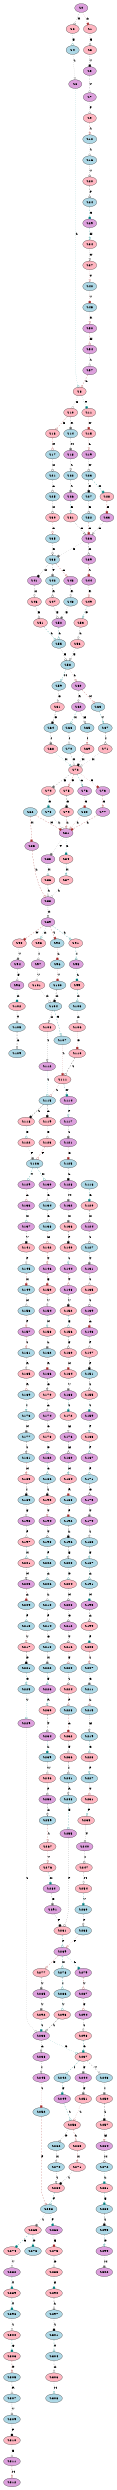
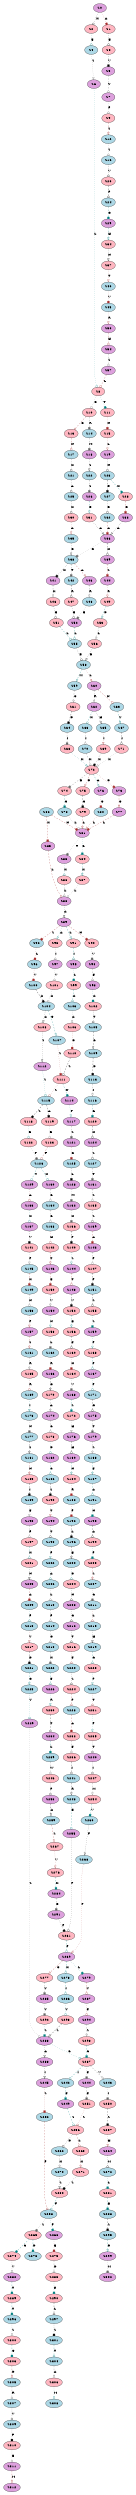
node "S113": added
edge "S152" -> "S156": arrowhead odot -> onormal
